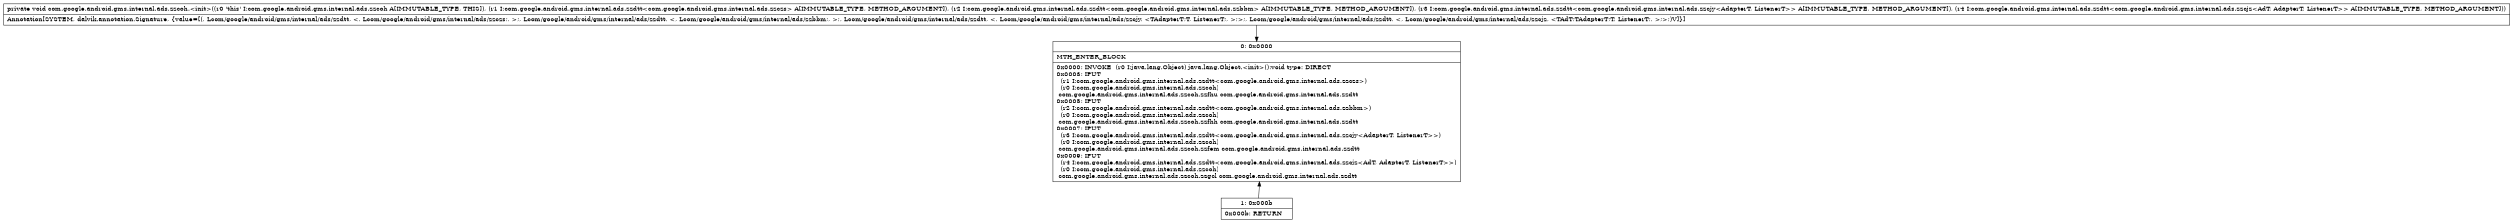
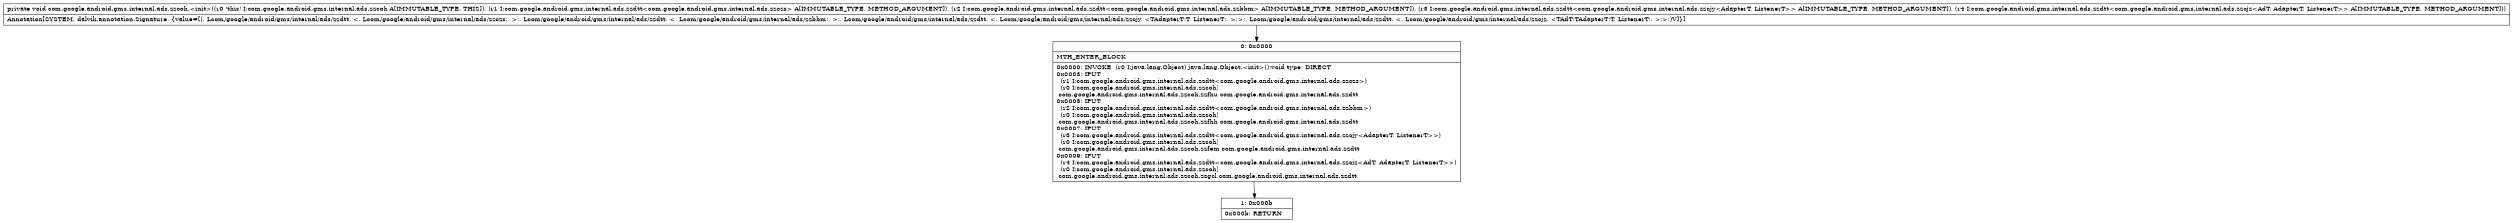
edge "1: 0x000b" -> "0: 0x0000": reversed
